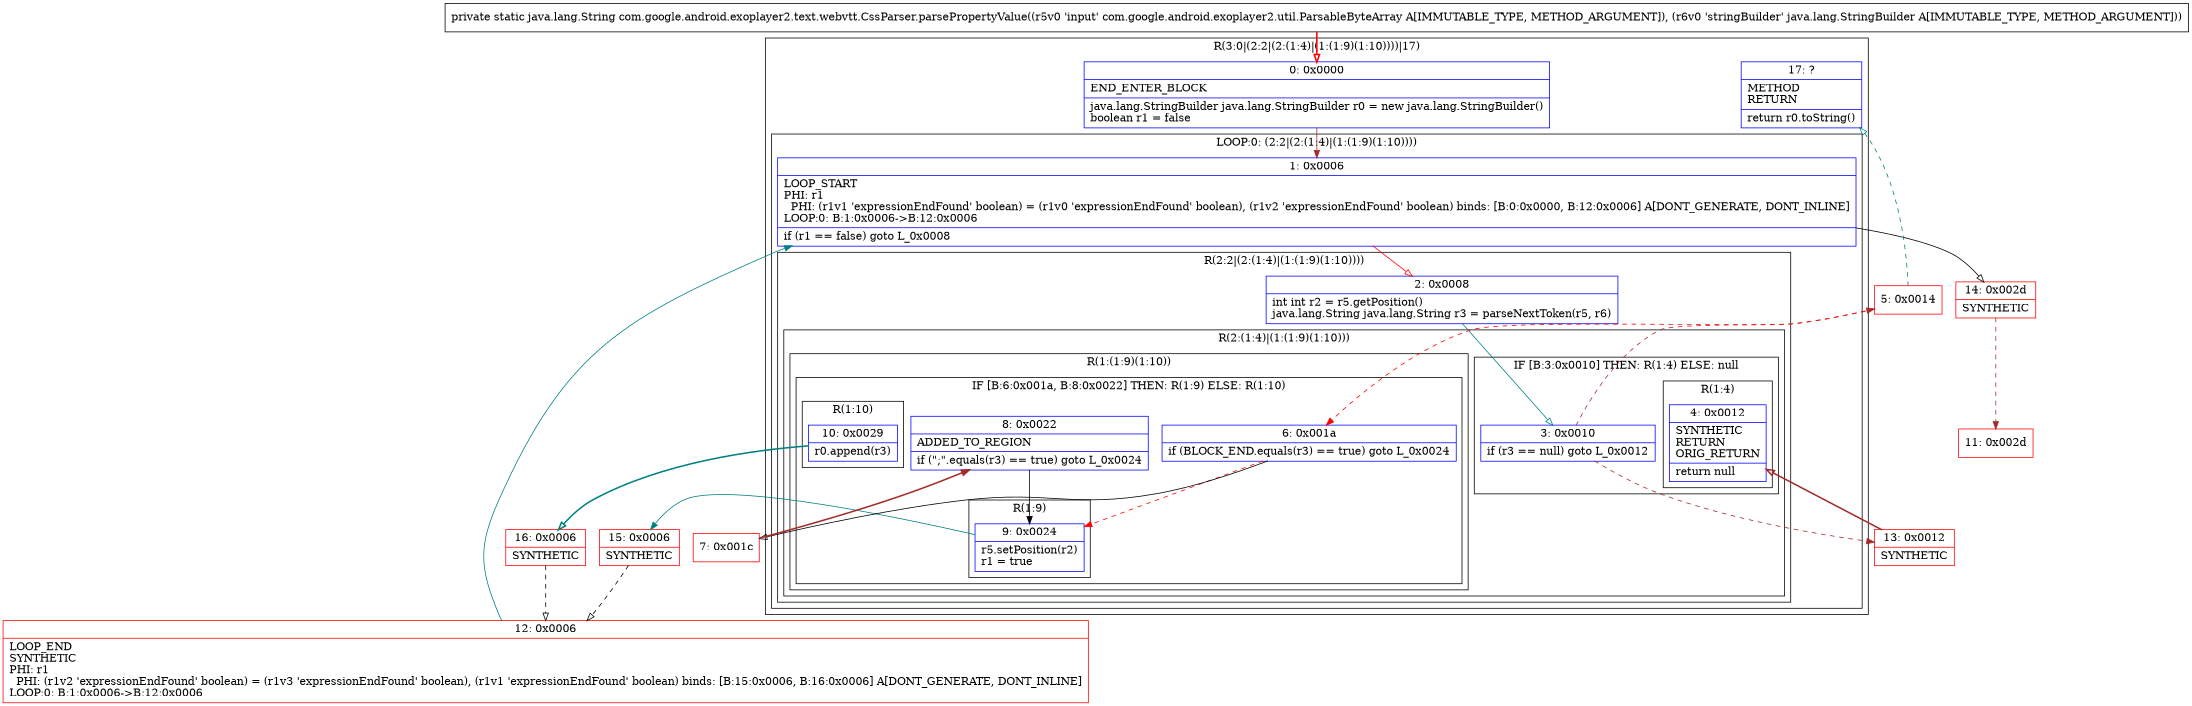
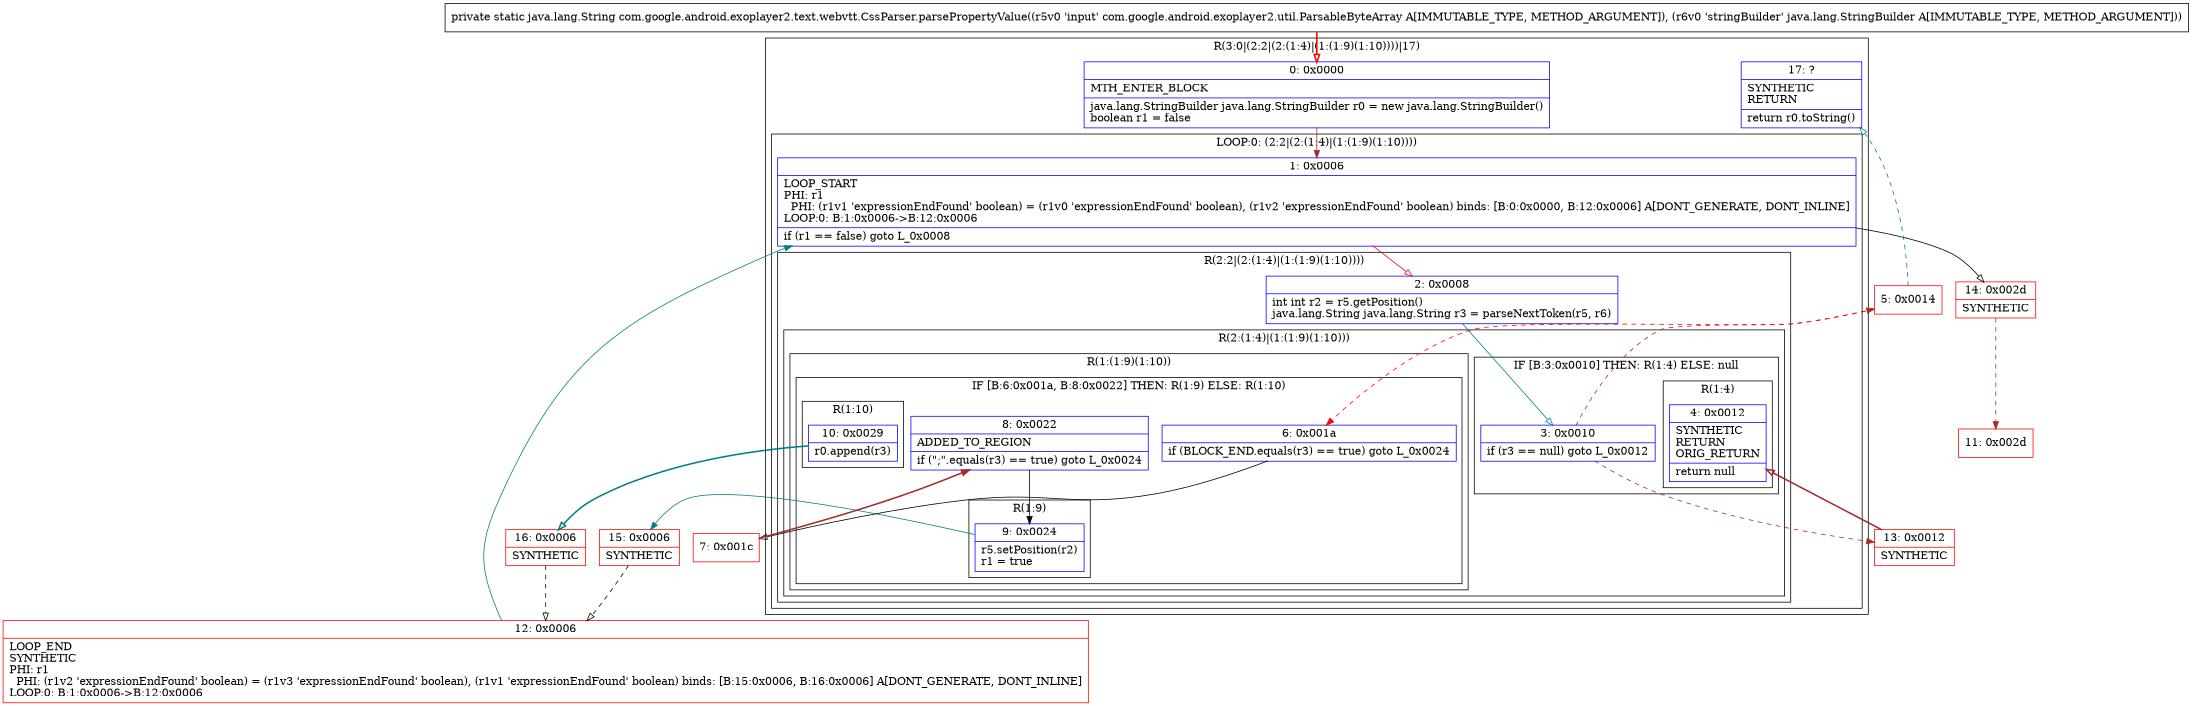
node "0: 0x0000": text "END_ENTER_BLOCK" -> "MTH_ENTER_BLOCK"
node "17: ?": text "METHOD" -> "SYNTHETIC"
edge "6: 0x001a" -> "9: 0x0024": removed
